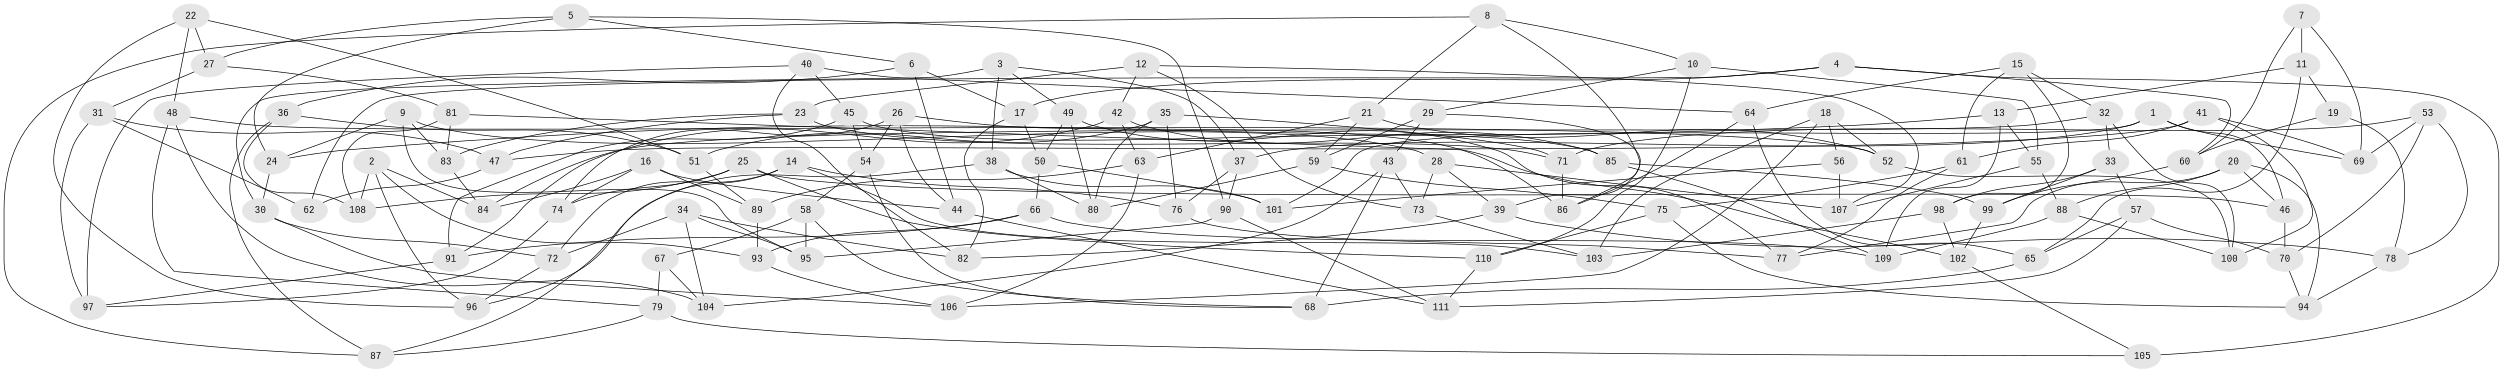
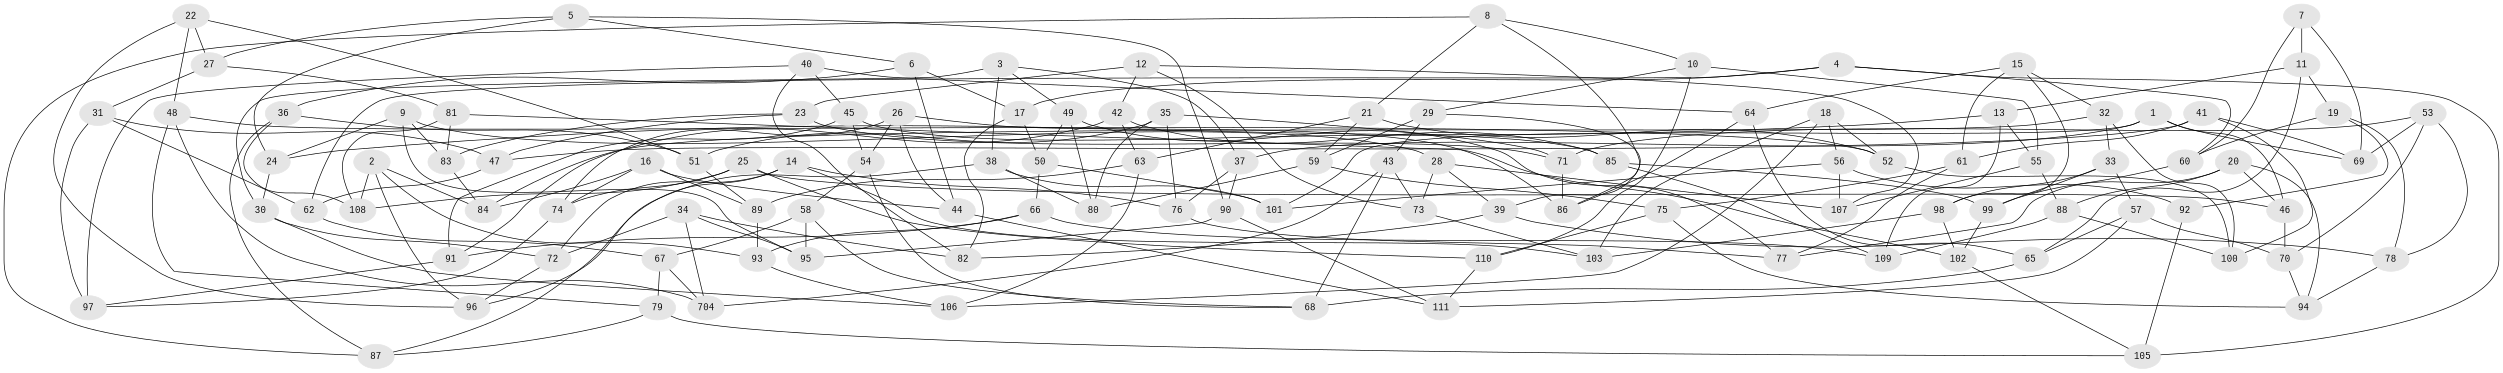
node "92": added
edge "62" -- "67": added
node "104": label "104" -> "704"
